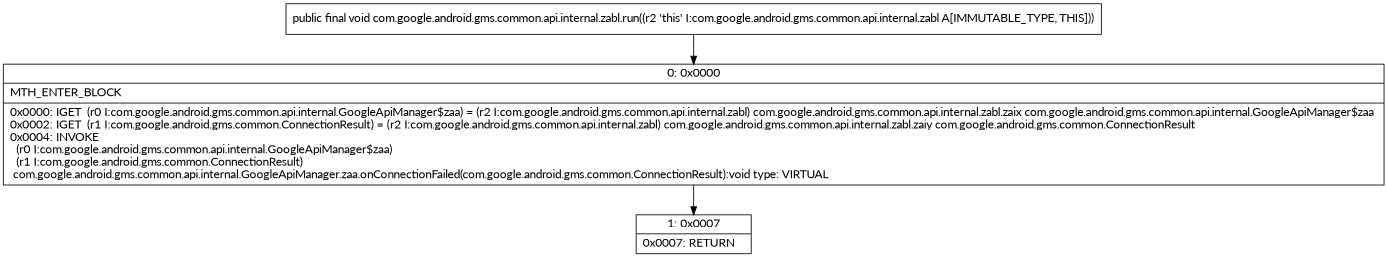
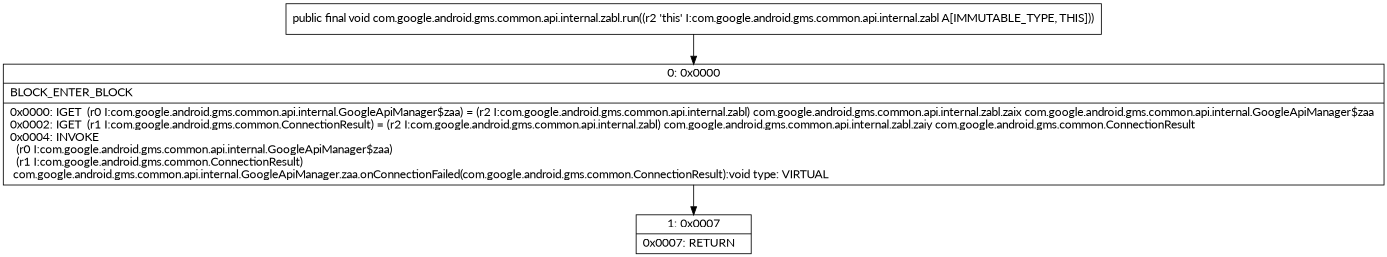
node "0: 0x0000": text "MTH_ENTER_BLOCK" -> "BLOCK_ENTER_BLOCK"
